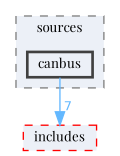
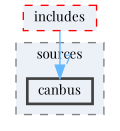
edge "canbus" -> "includes": reversed
